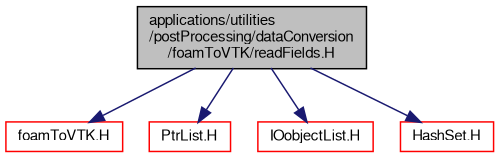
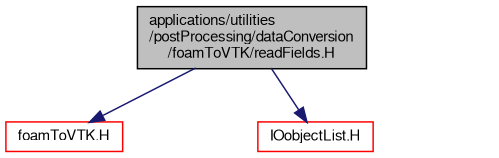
node "PtrList.H": removed
node "HashSet.H": removed
